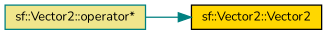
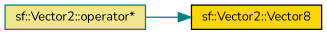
node "sf::Vector2::Vector2": label "sf::Vector2::Vector2" -> "sf::Vector2::Vector8"
